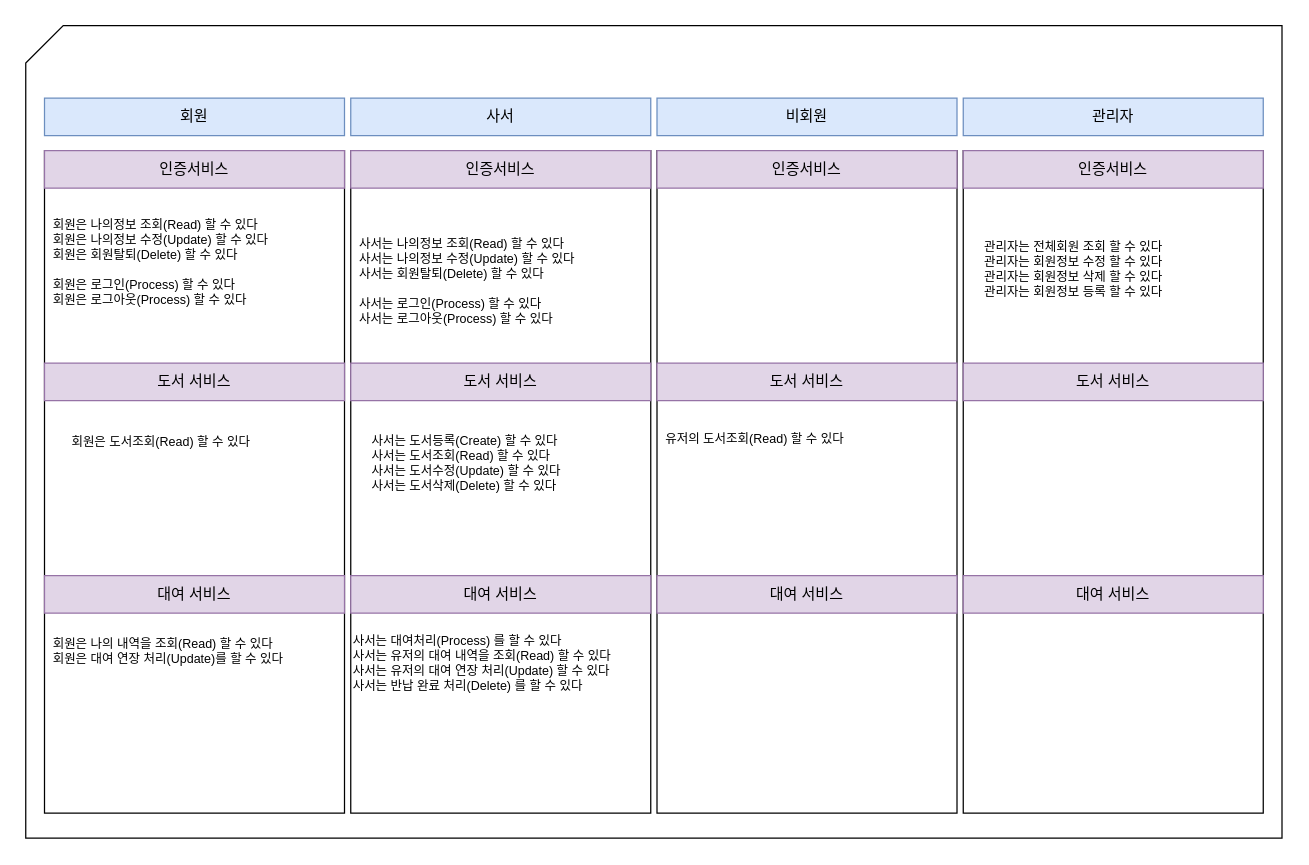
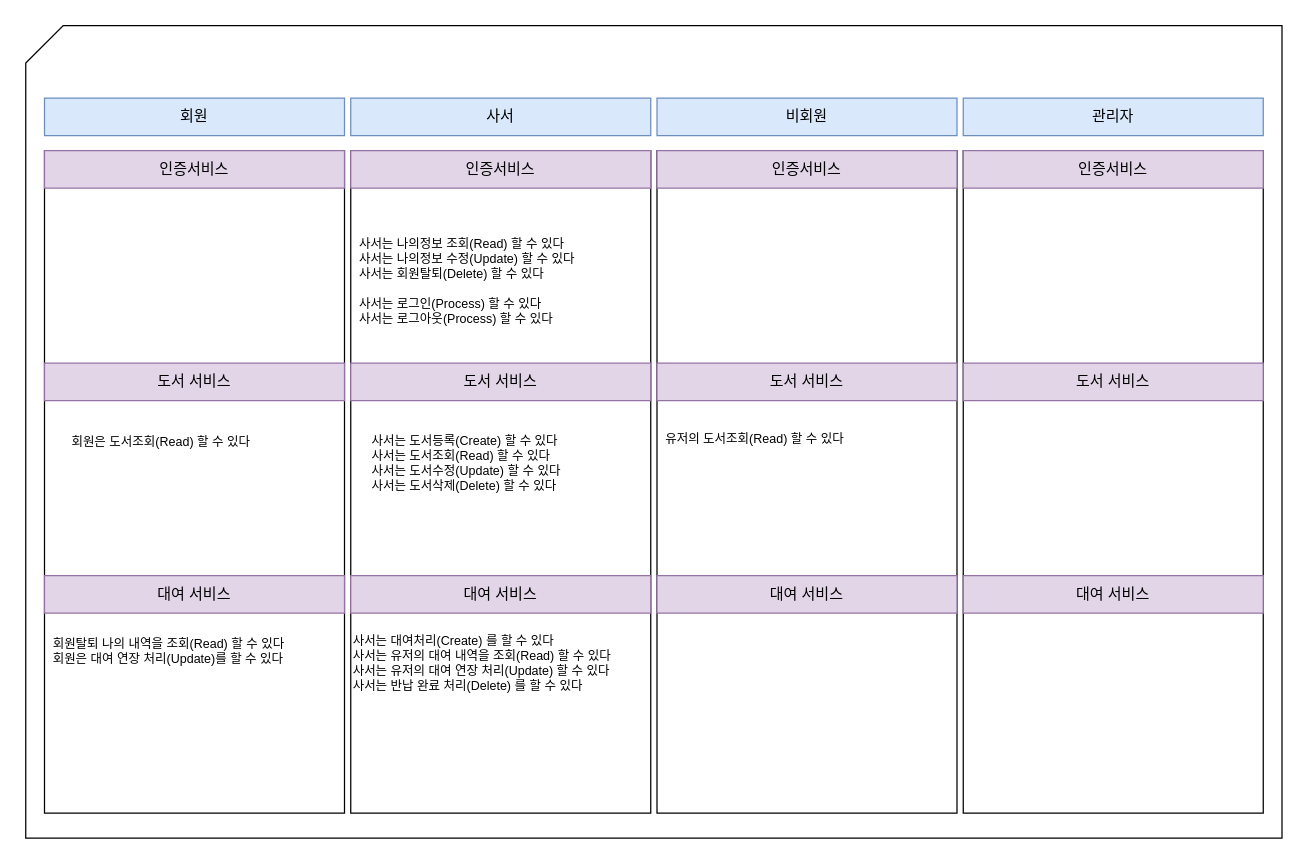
node "회원은 나의정보 조회(Read) 할 수 있다 회원은 나의정보 수정(Update) 할 수 있다 회원은 회원탈퇴(Delete) 할 수 있다 회원은 로그인(Process) 할 수 있다 회원은 로그아웃(Process) 할 수 있다": removed
node "관리자는 전체회원 조회 할 수 있다 관리자는 회원정보 수정 할 수 있다 관리자는 회원정보 삭제 할 수 있다 관리자는 회원정보 등록 할 수 있다": removed
node "회원은 나의 내역을 조회(Read) 할 수 있다 회원은 대여 연장 처리(Update)를 할 수 있다": label "회원은 나의 내역을 조회(Read) 할 수 있다 회원은 대여 연장 처리(Update)를 할 수 있다" -> "회원탈퇴 나의 내역을 조회(Read) 할 수 있다 회원은 대여 연장 처리(Update)를 할 수 있다"
node "사서는 대여처리(Process) 를 할 수 있다 사서는 유저의 대여 내역을 조회(Read) 할 수 있다 사서는 유저의 대여 연장 처리(Update) 할 수 있다 사서는 반납 완료 처리(Delete) 를 할 수 있다": label "사서는 대여처리(Process) 를 할 수 있다 사서는 유저의 대여 내역을 조회(Read) 할 수 있다 사서는 유저의 대여 연장 처리(Update) 할 수 있다 사서는 반납 완료 처리(Delete) 를 할 수 있다" -> "사서는 대여처리(Create) 를 할 수 있다 사서는 유저의 대여 내역을 조회(Read) 할 수 있다 사서는 유저의 대여 연장 처리(Update) 할 수 있다 사서는 반납 완료 처리(Delete) 를 할 수 있다"
